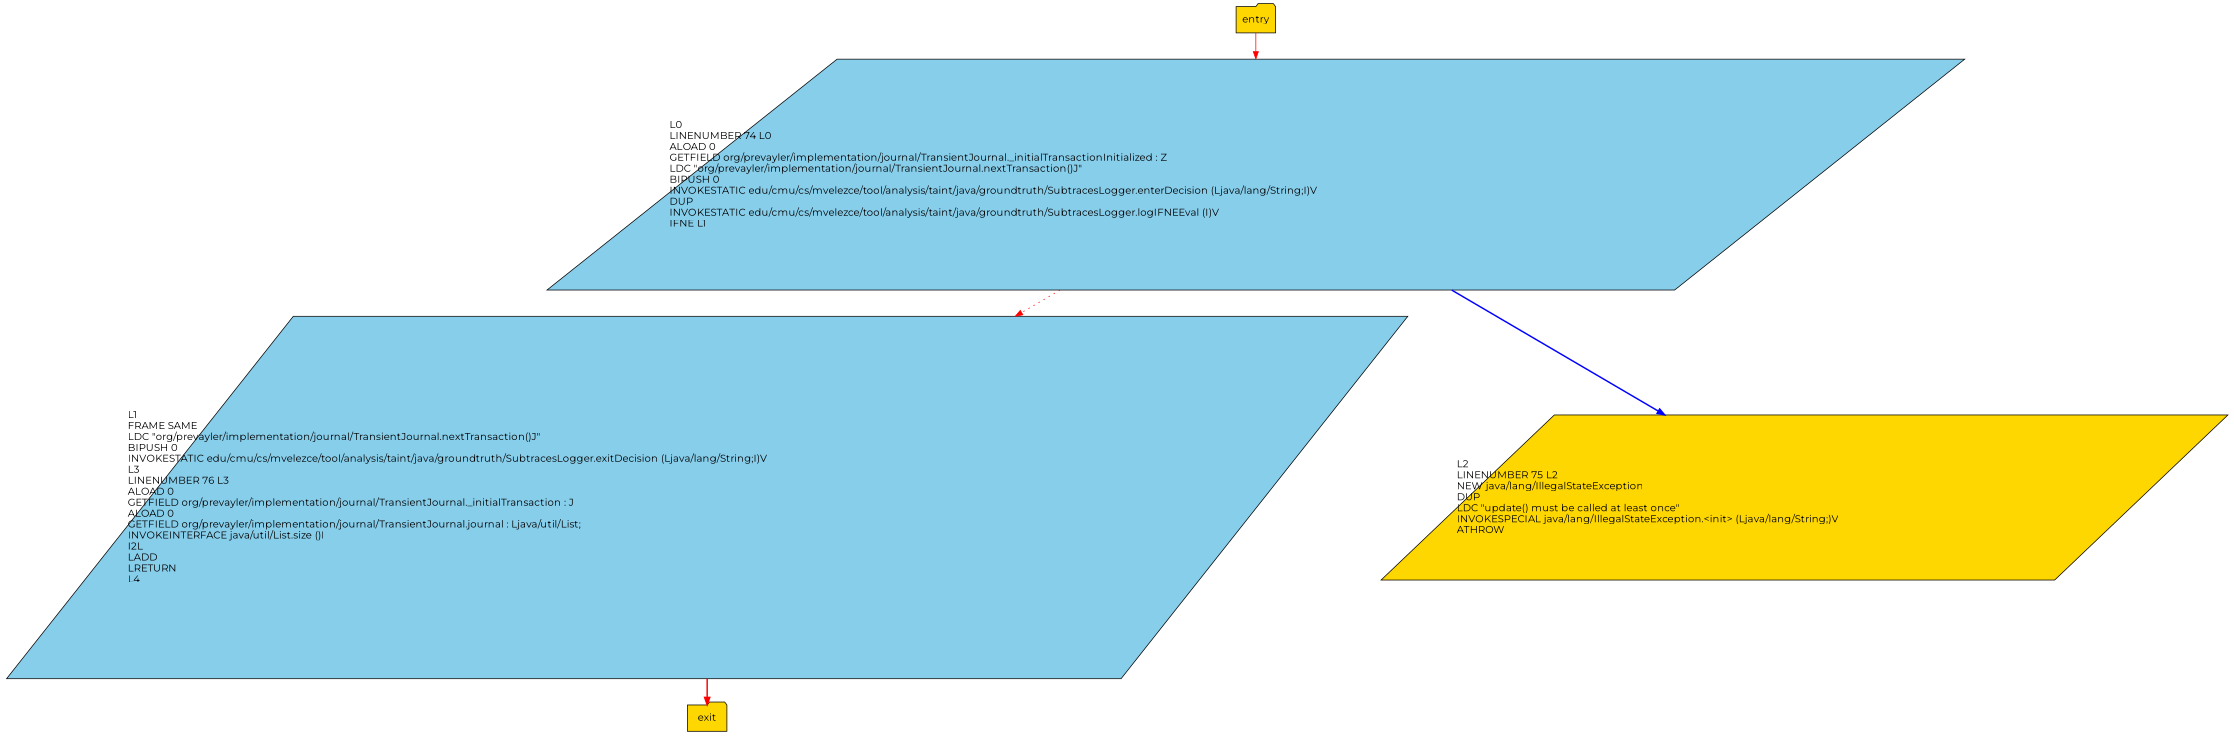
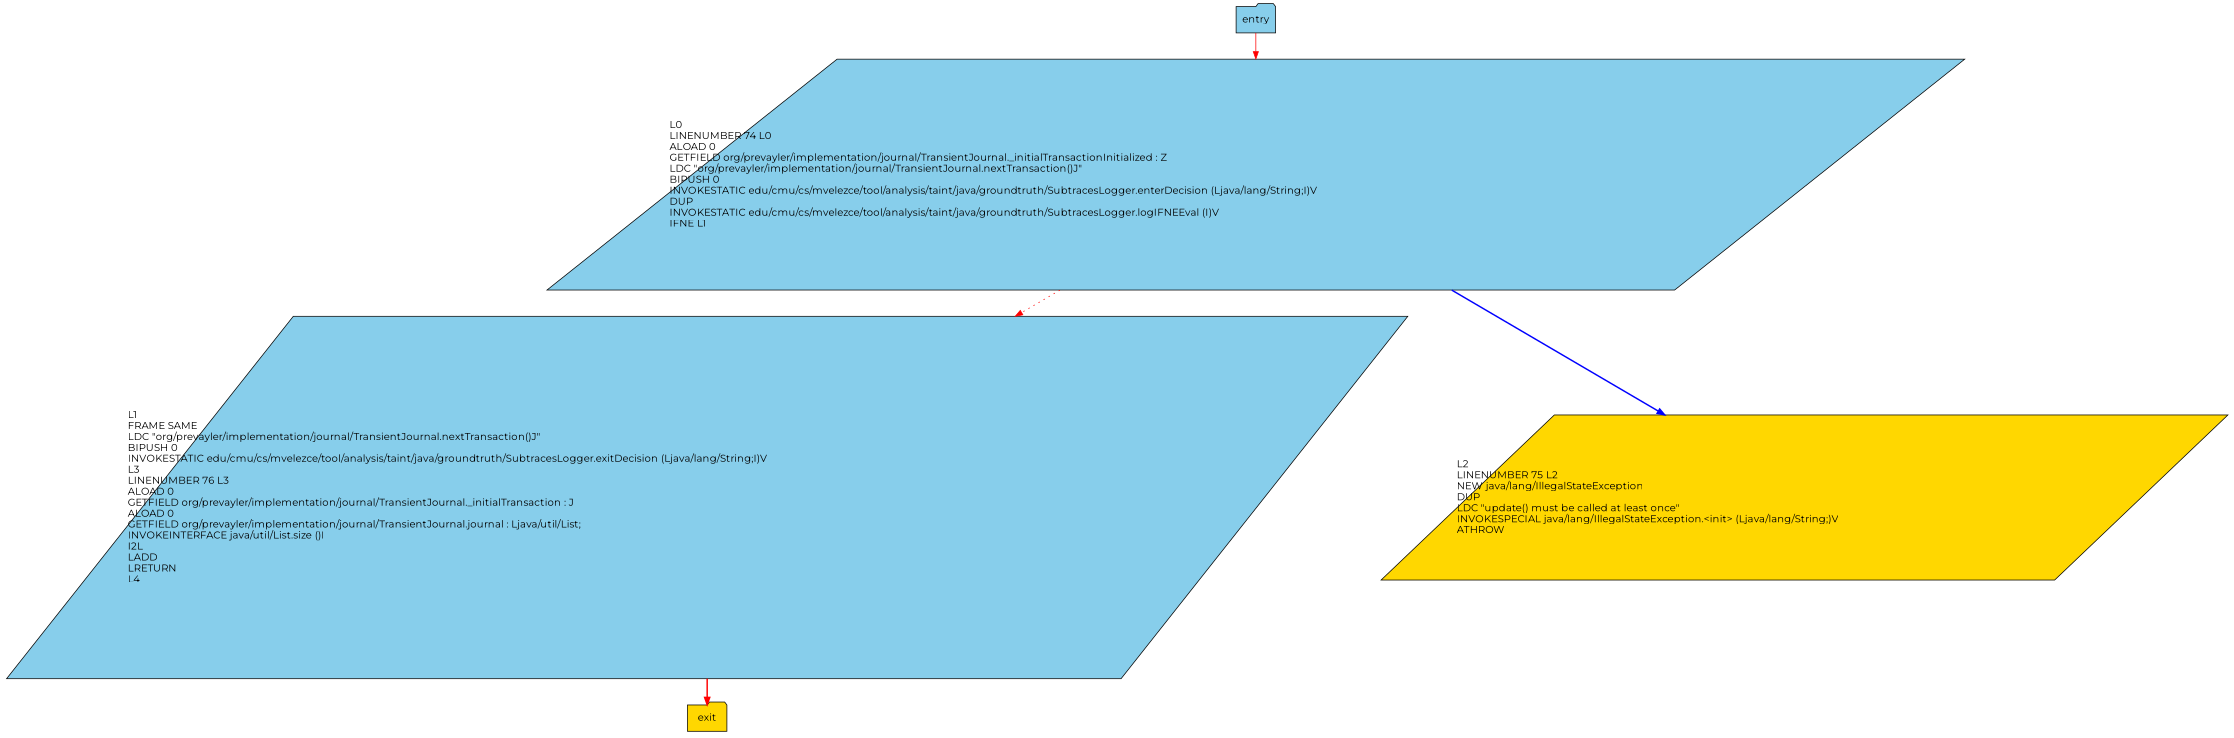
node "entry": fillcolor gold -> skyblue
